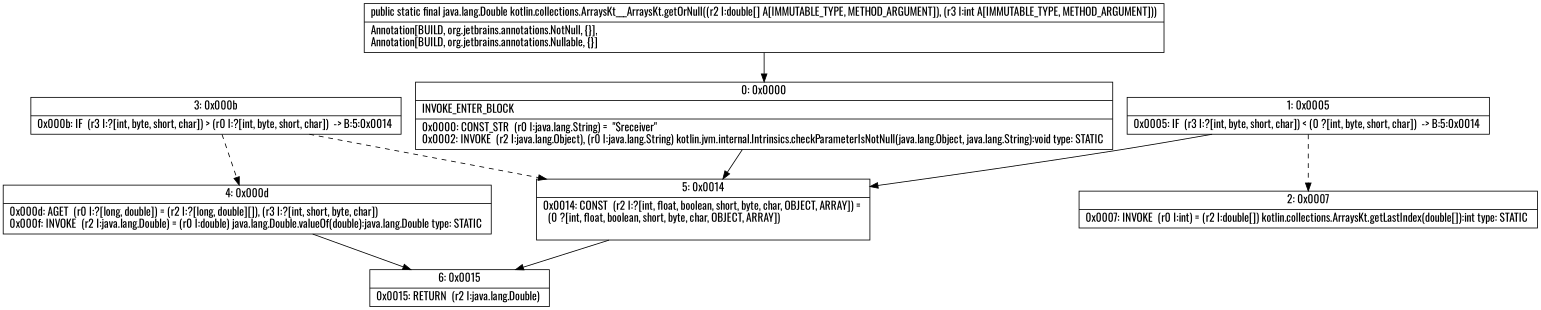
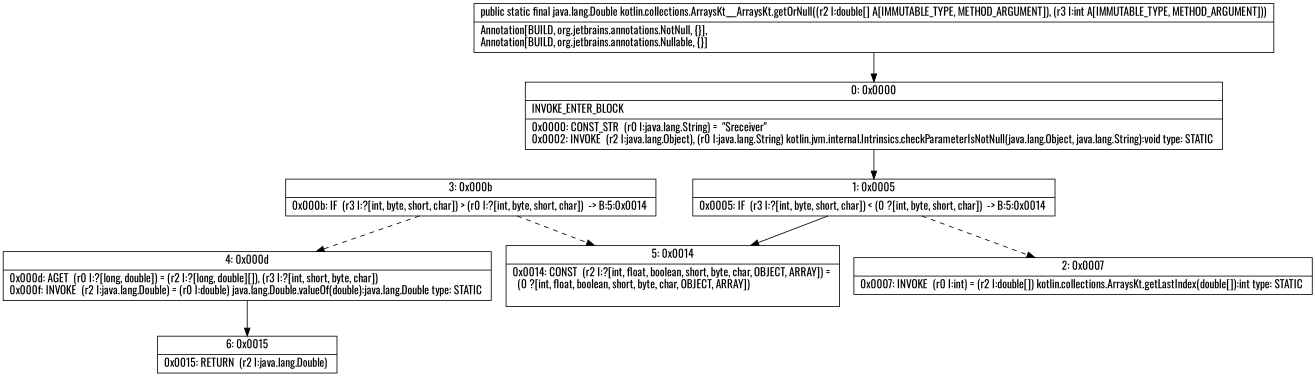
edge "0: 0x0000" -> "5: 0x0014": now "0: 0x0000" -> "1: 0x0005"
edge "5: 0x0014" -> "6: 0x0015": removed
